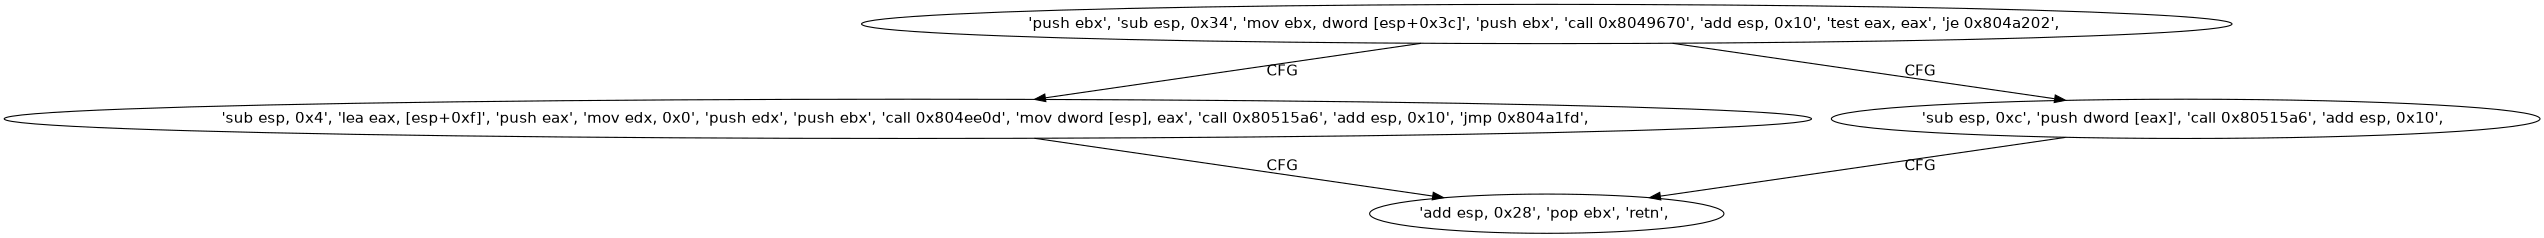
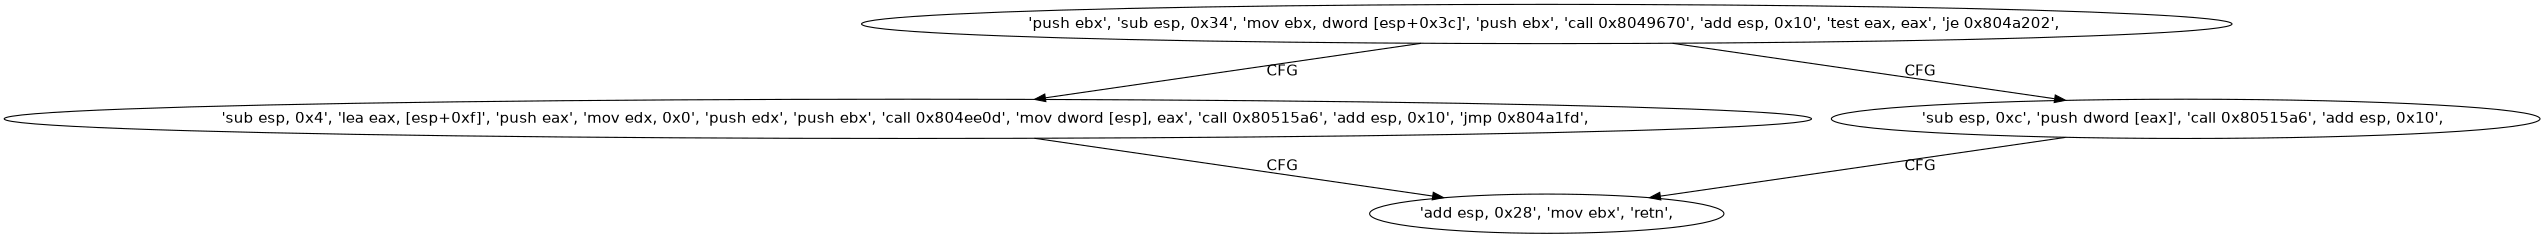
node "'add esp, 0x28', 'pop ebx', 'retn',": label "'add esp, 0x28', 'pop ebx', 'retn'," -> "'add esp, 0x28', 'mov ebx', 'retn',"
